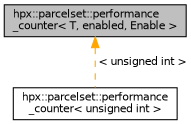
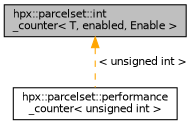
node "hpx::parcelset::performance _counter< T, enabled, Enable >": label "hpx::parcelset::performance _counter< T, enabled, Enable >" -> "hpx::parcelset::int _counter< T, enabled, Enable >"
